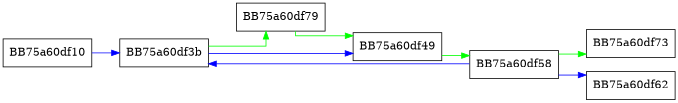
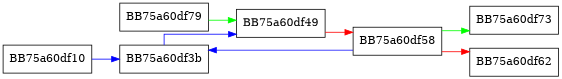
edge "BB75a60df3b" -> "BB75a60df79": removed
edge "BB75a60df49" -> "BB75a60df58": color green -> red
edge "BB75a60df58" -> "BB75a60df62": color blue -> red
